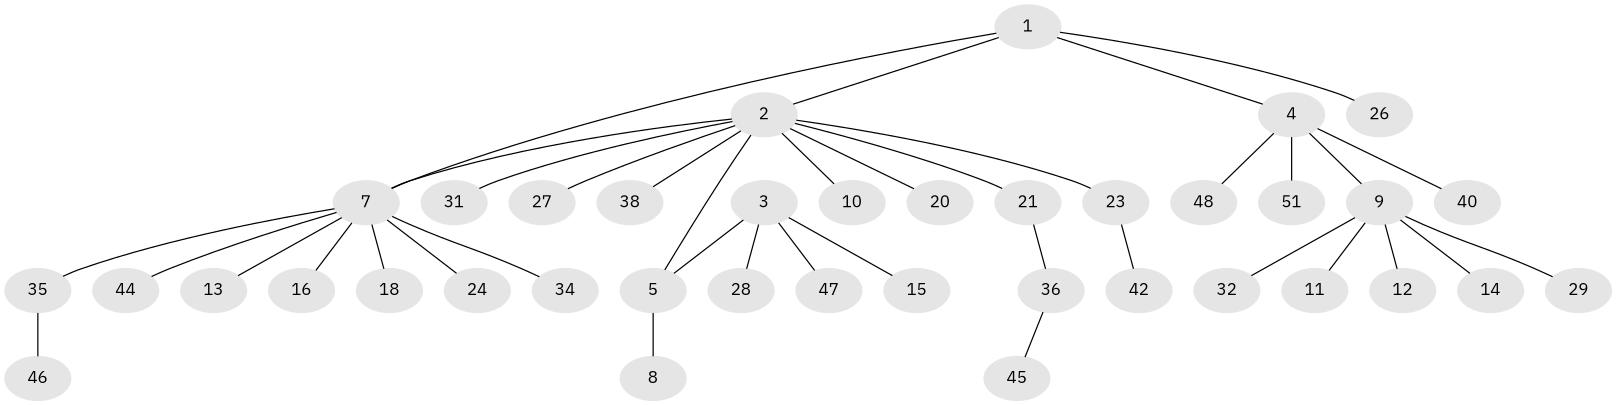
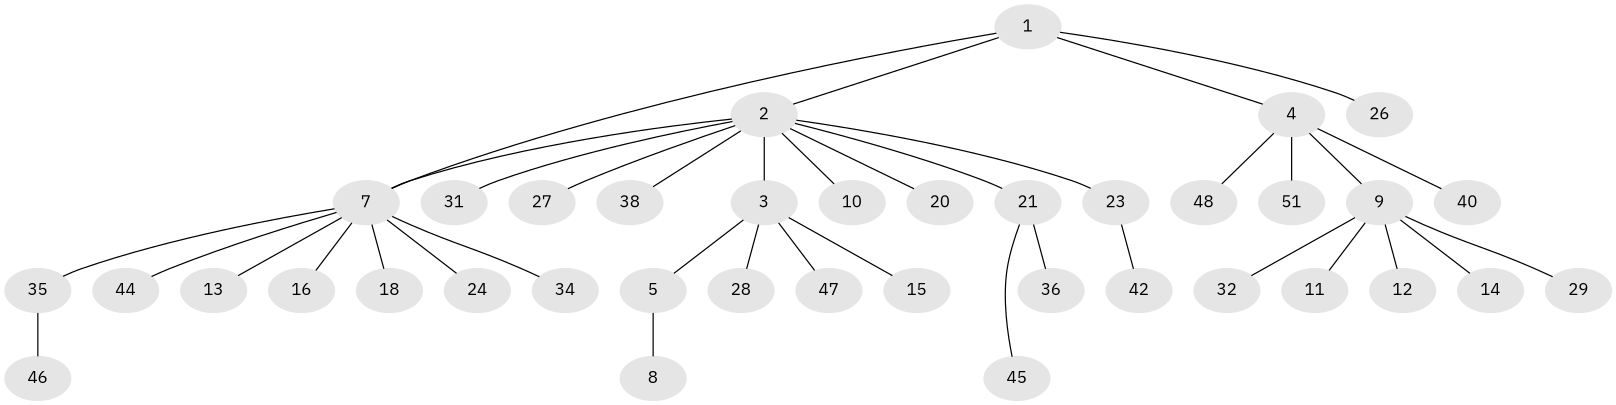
edge "2" -- "5": now "2" -- "3"
edge "36" -- "45": now "21" -- "45"
